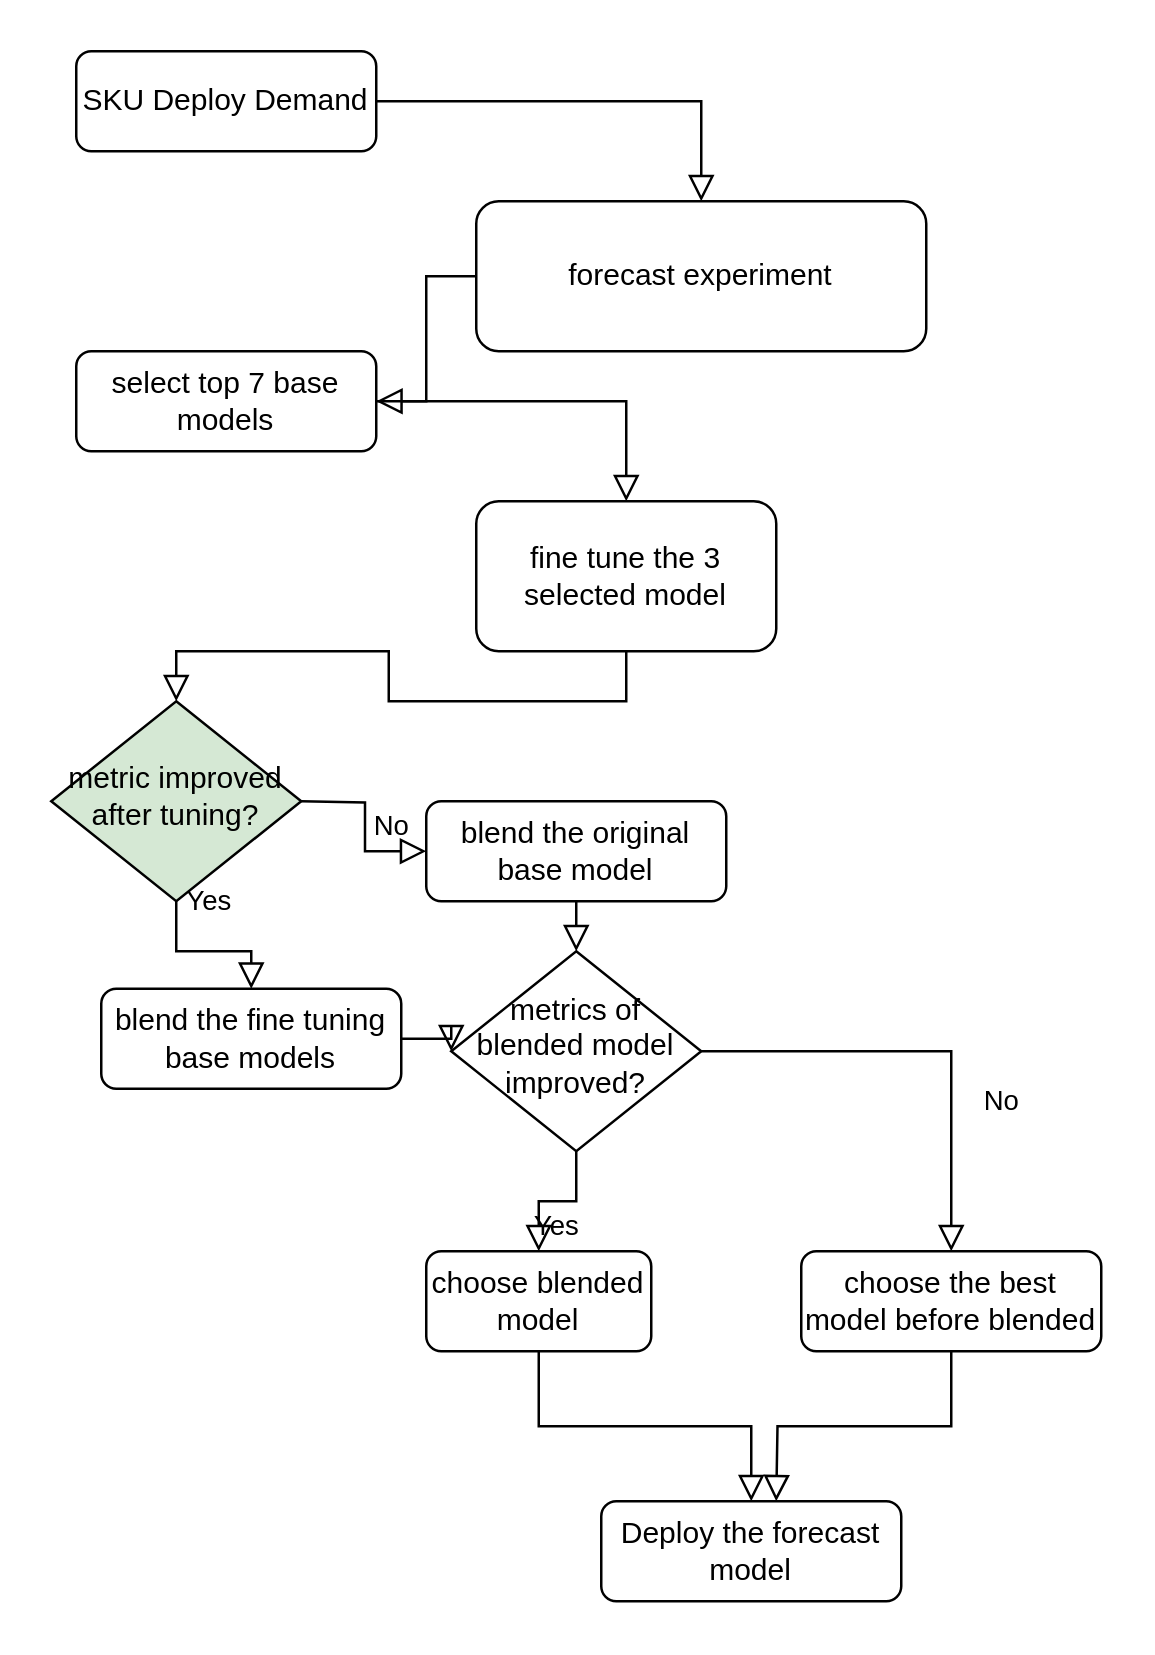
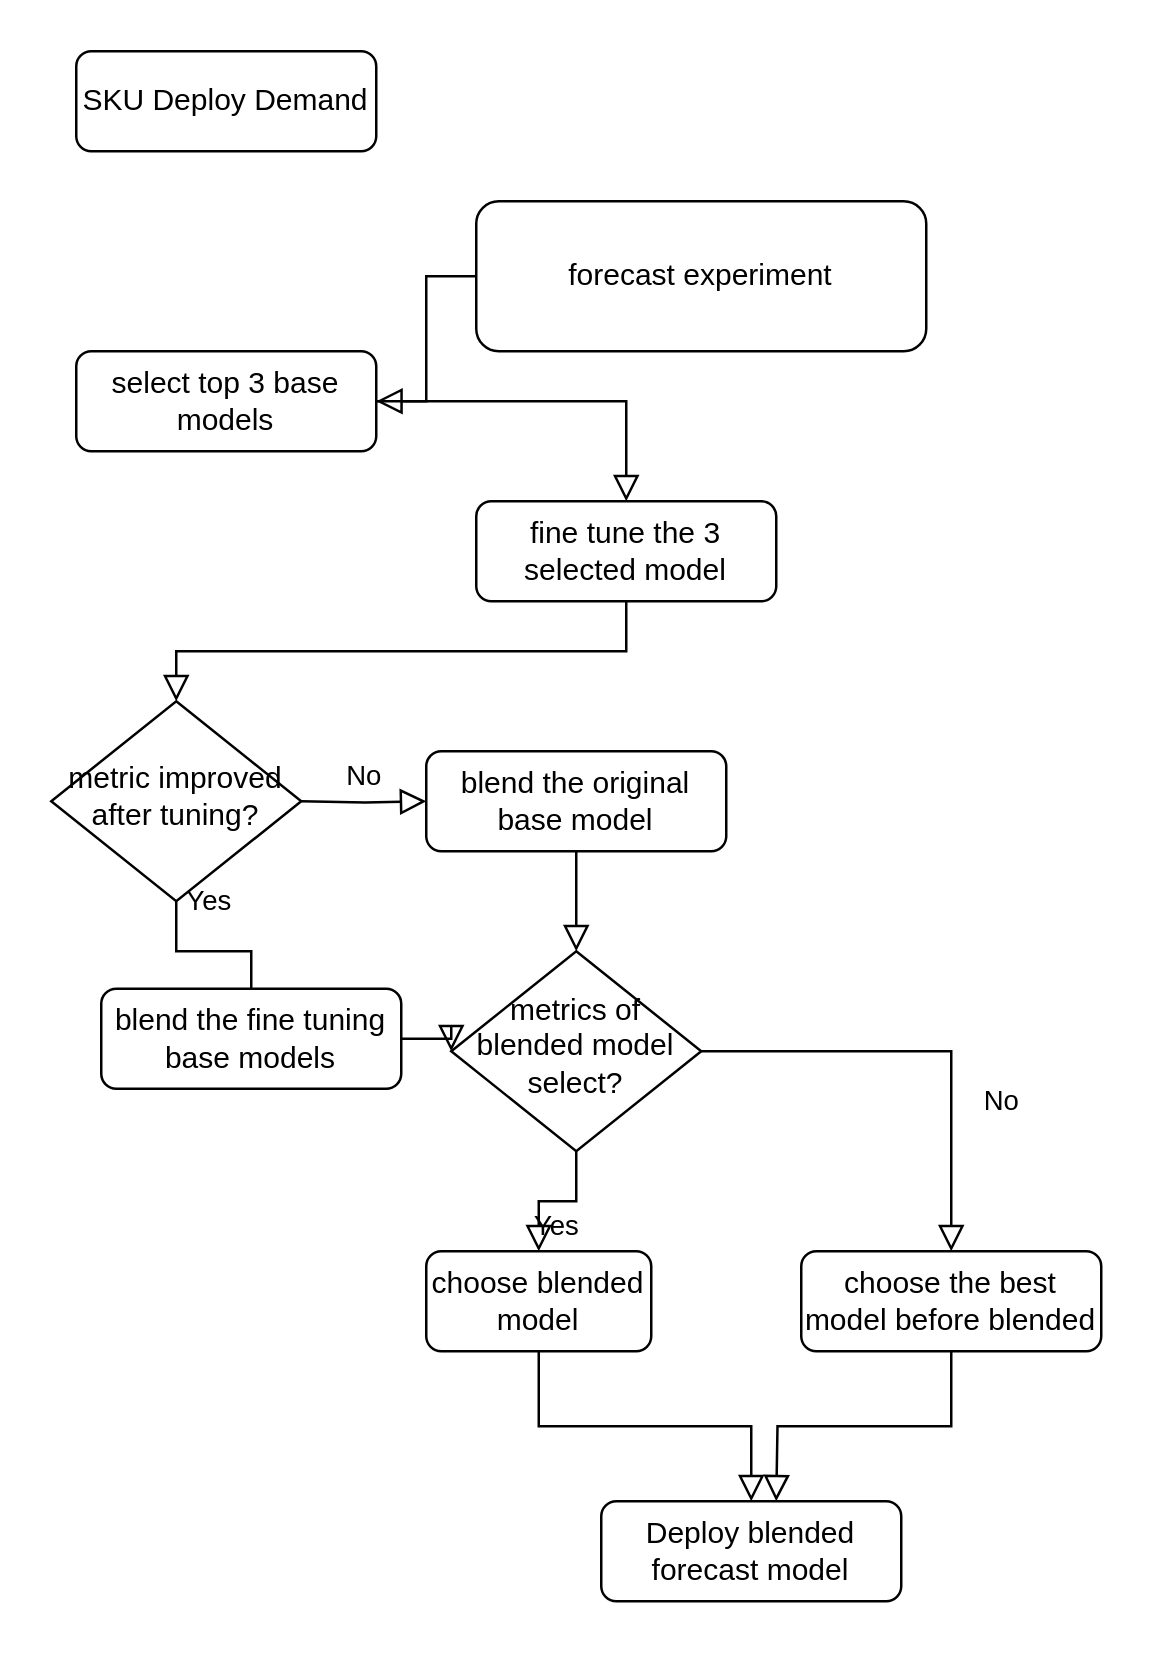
edge "SKU Deploy Demand" -> "forecast experiment": removed
node "select top 7 base models": label "select top 7 base models" -> "select top 3 base models"
node "fine tune the 3 selected model": size 300x150 -> 300x100
node "metric improved after tuning?": fillcolor #d5e8d4 -> #ffffff
node "blend the original base model": moved (576, 851) -> (576, 801)
edge "metric improved after tuning?" -> "blend the fine tuning base models": arrowhead block -> none
node "metrics of blended model improved?": label "metrics of blended model improved?" -> "metrics of blended model select?"
node "Deploy the forecast model": label "Deploy the forecast model" -> "Deploy blended forecast model"
